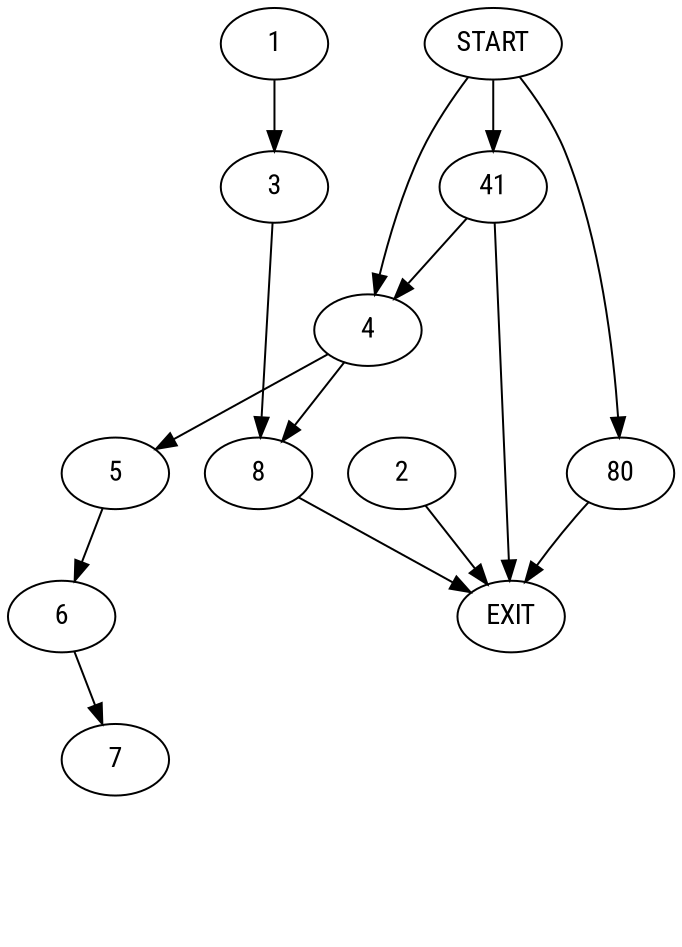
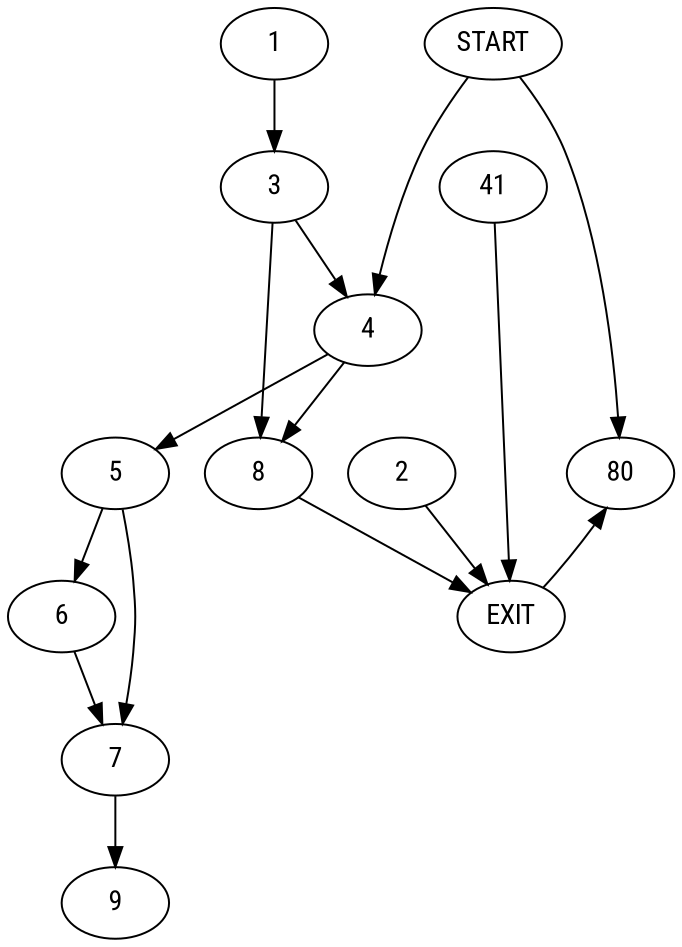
edge "START" -> "41": removed
edge "41" -> "4": now "3" -> "4"
edge "80" -> "EXIT": reversed
edge "5" -> "7": added
node "9": added
